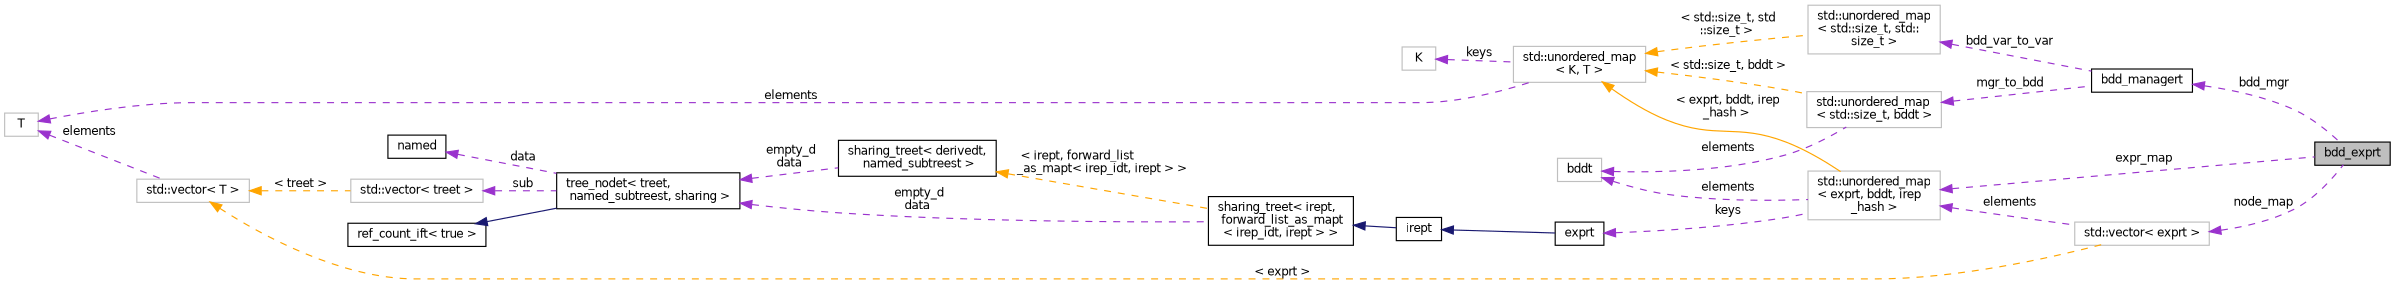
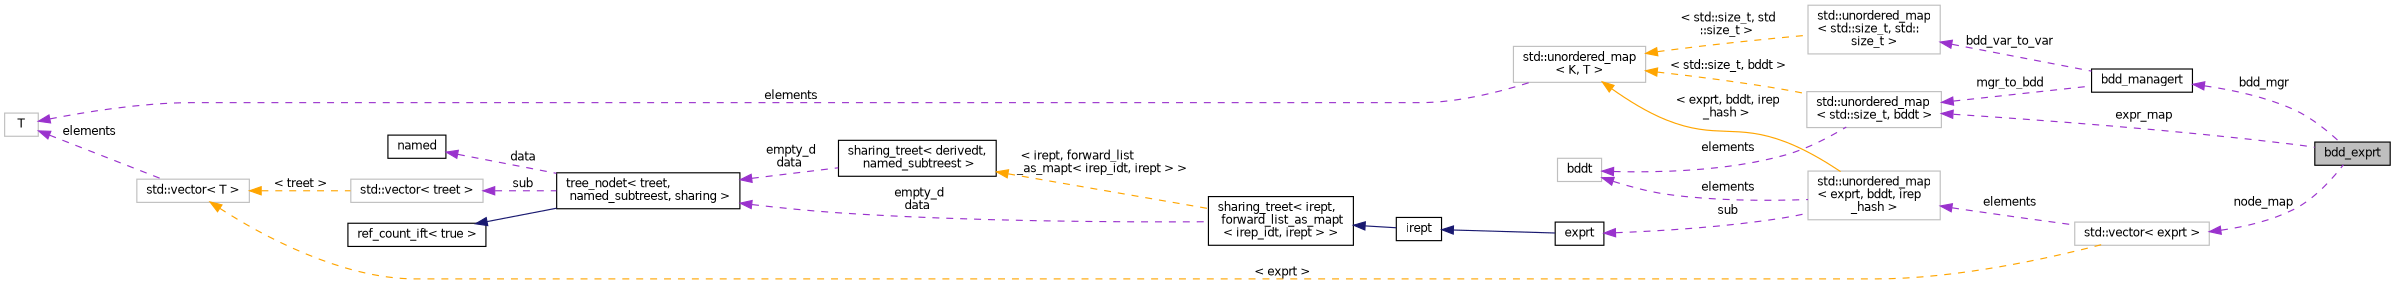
node "K": removed
edge "bdd_exprt" -> "std::unordered_map < exprt, bddt, irep _hash >": now "bdd_exprt" -> "std::unordered_map < std::size_t, bddt >"
edge "std::unordered_map < exprt, bddt, irep _hash >" -> "exprt": label " keys" -> " sub"
